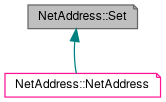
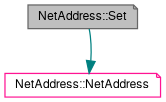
edge "NetAddress::NetAddress" -> "NetAddress::Set": reversed
